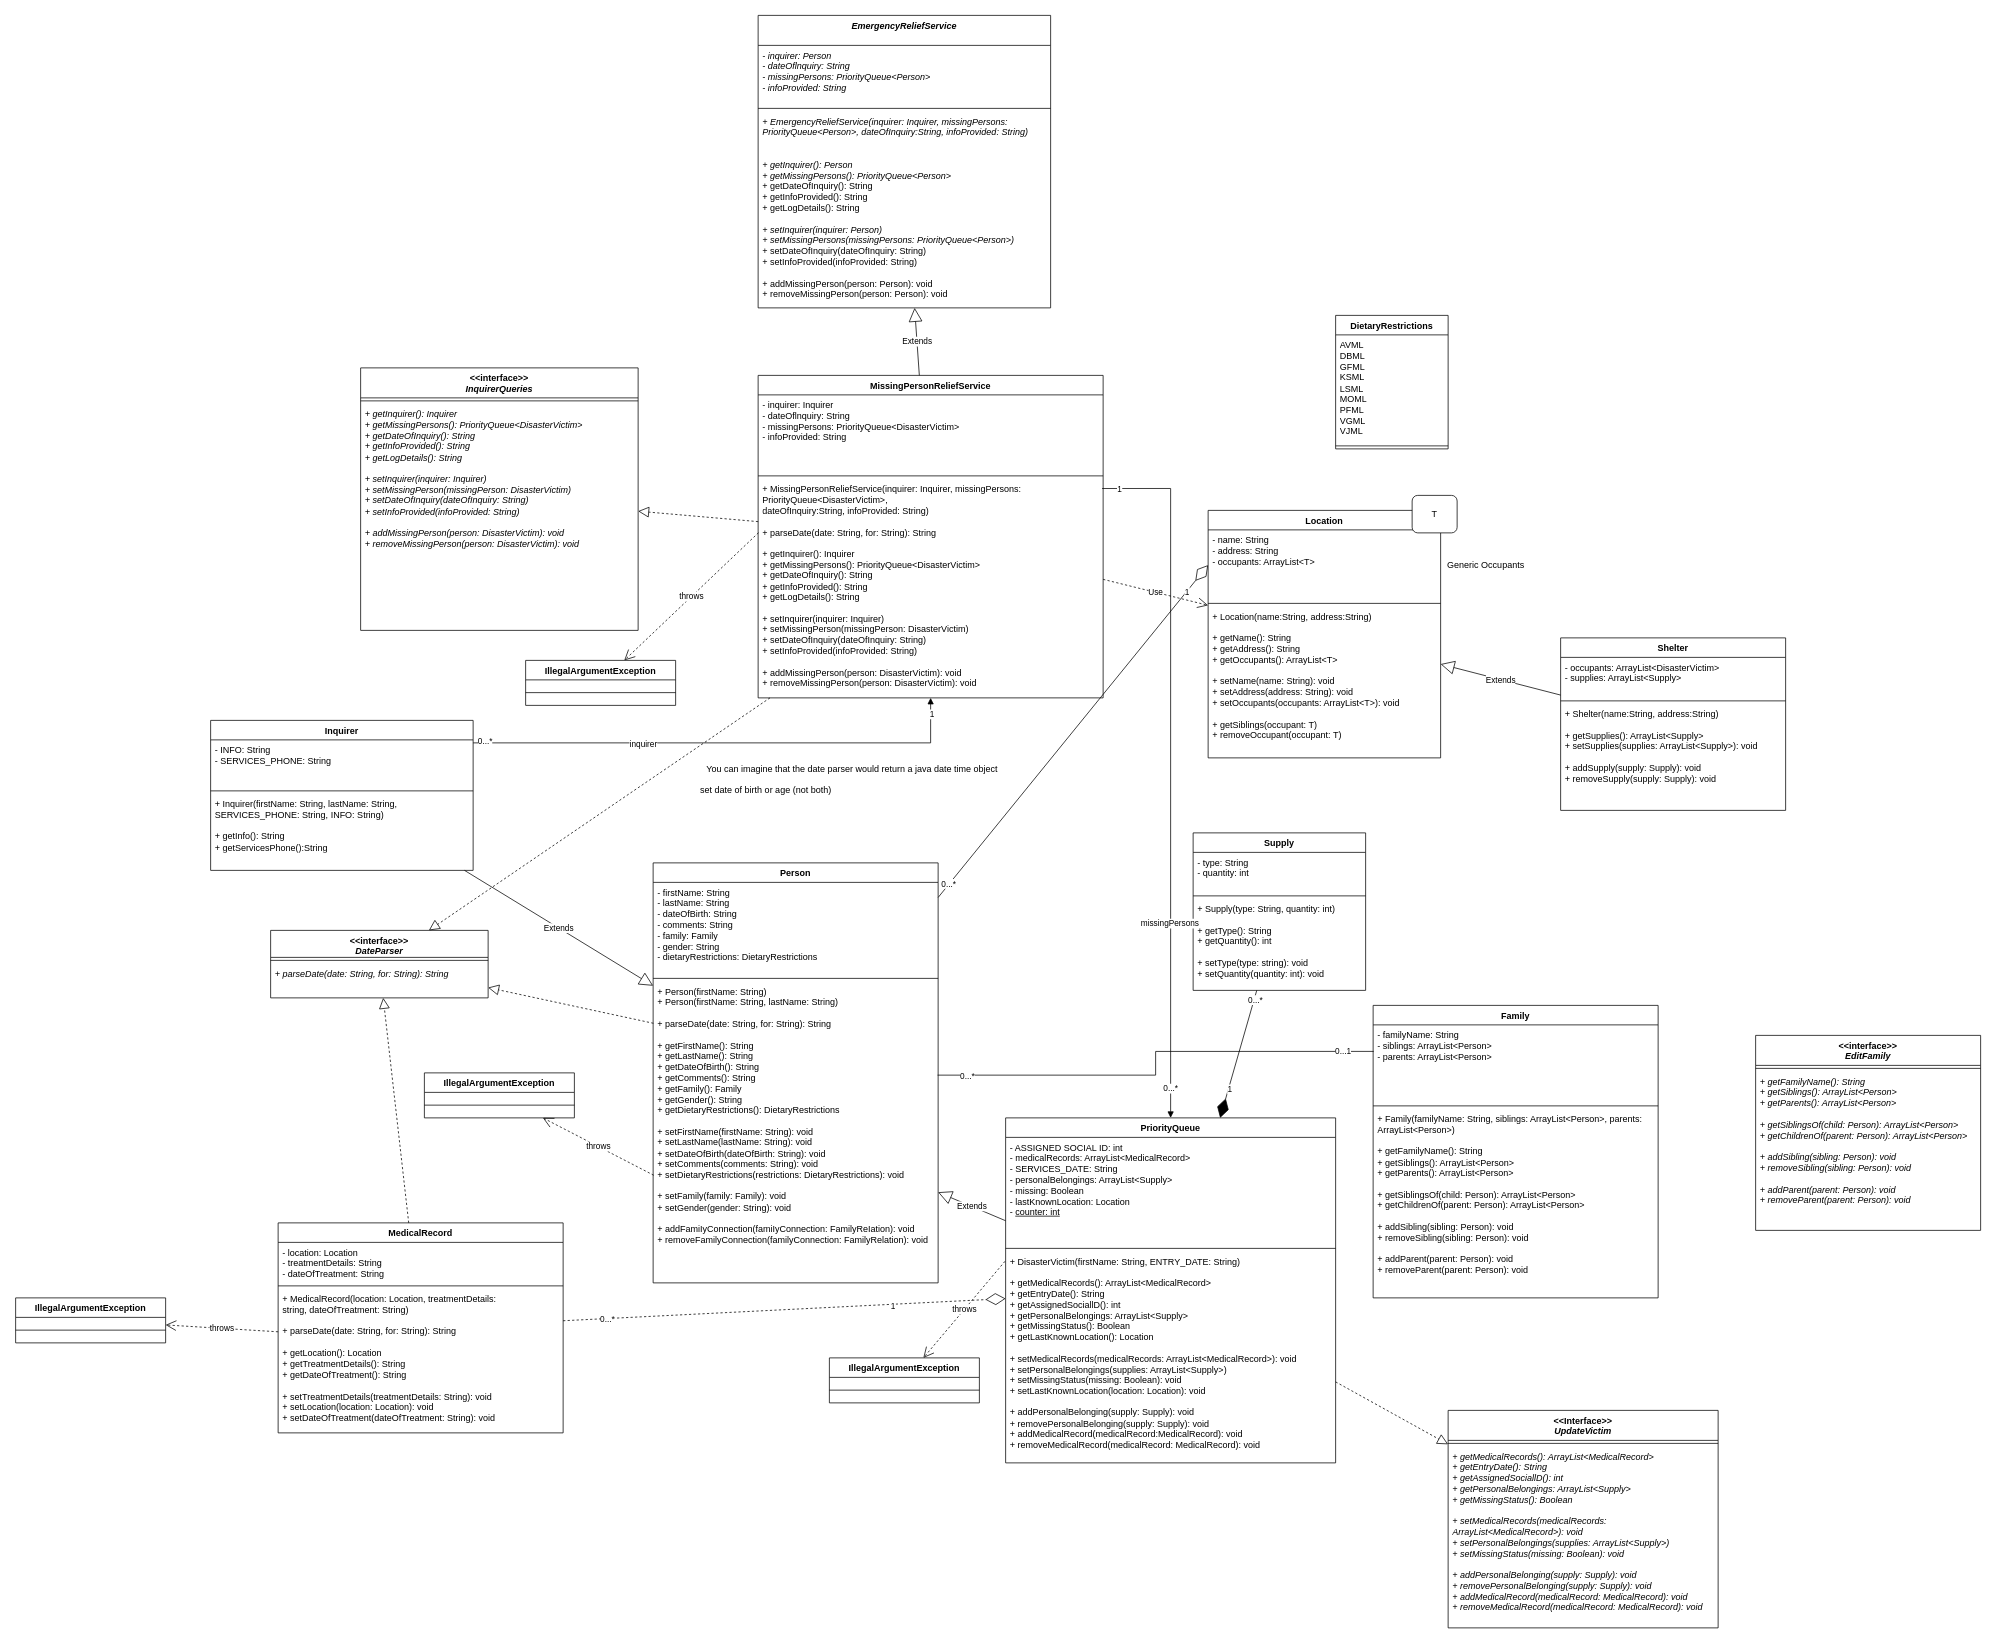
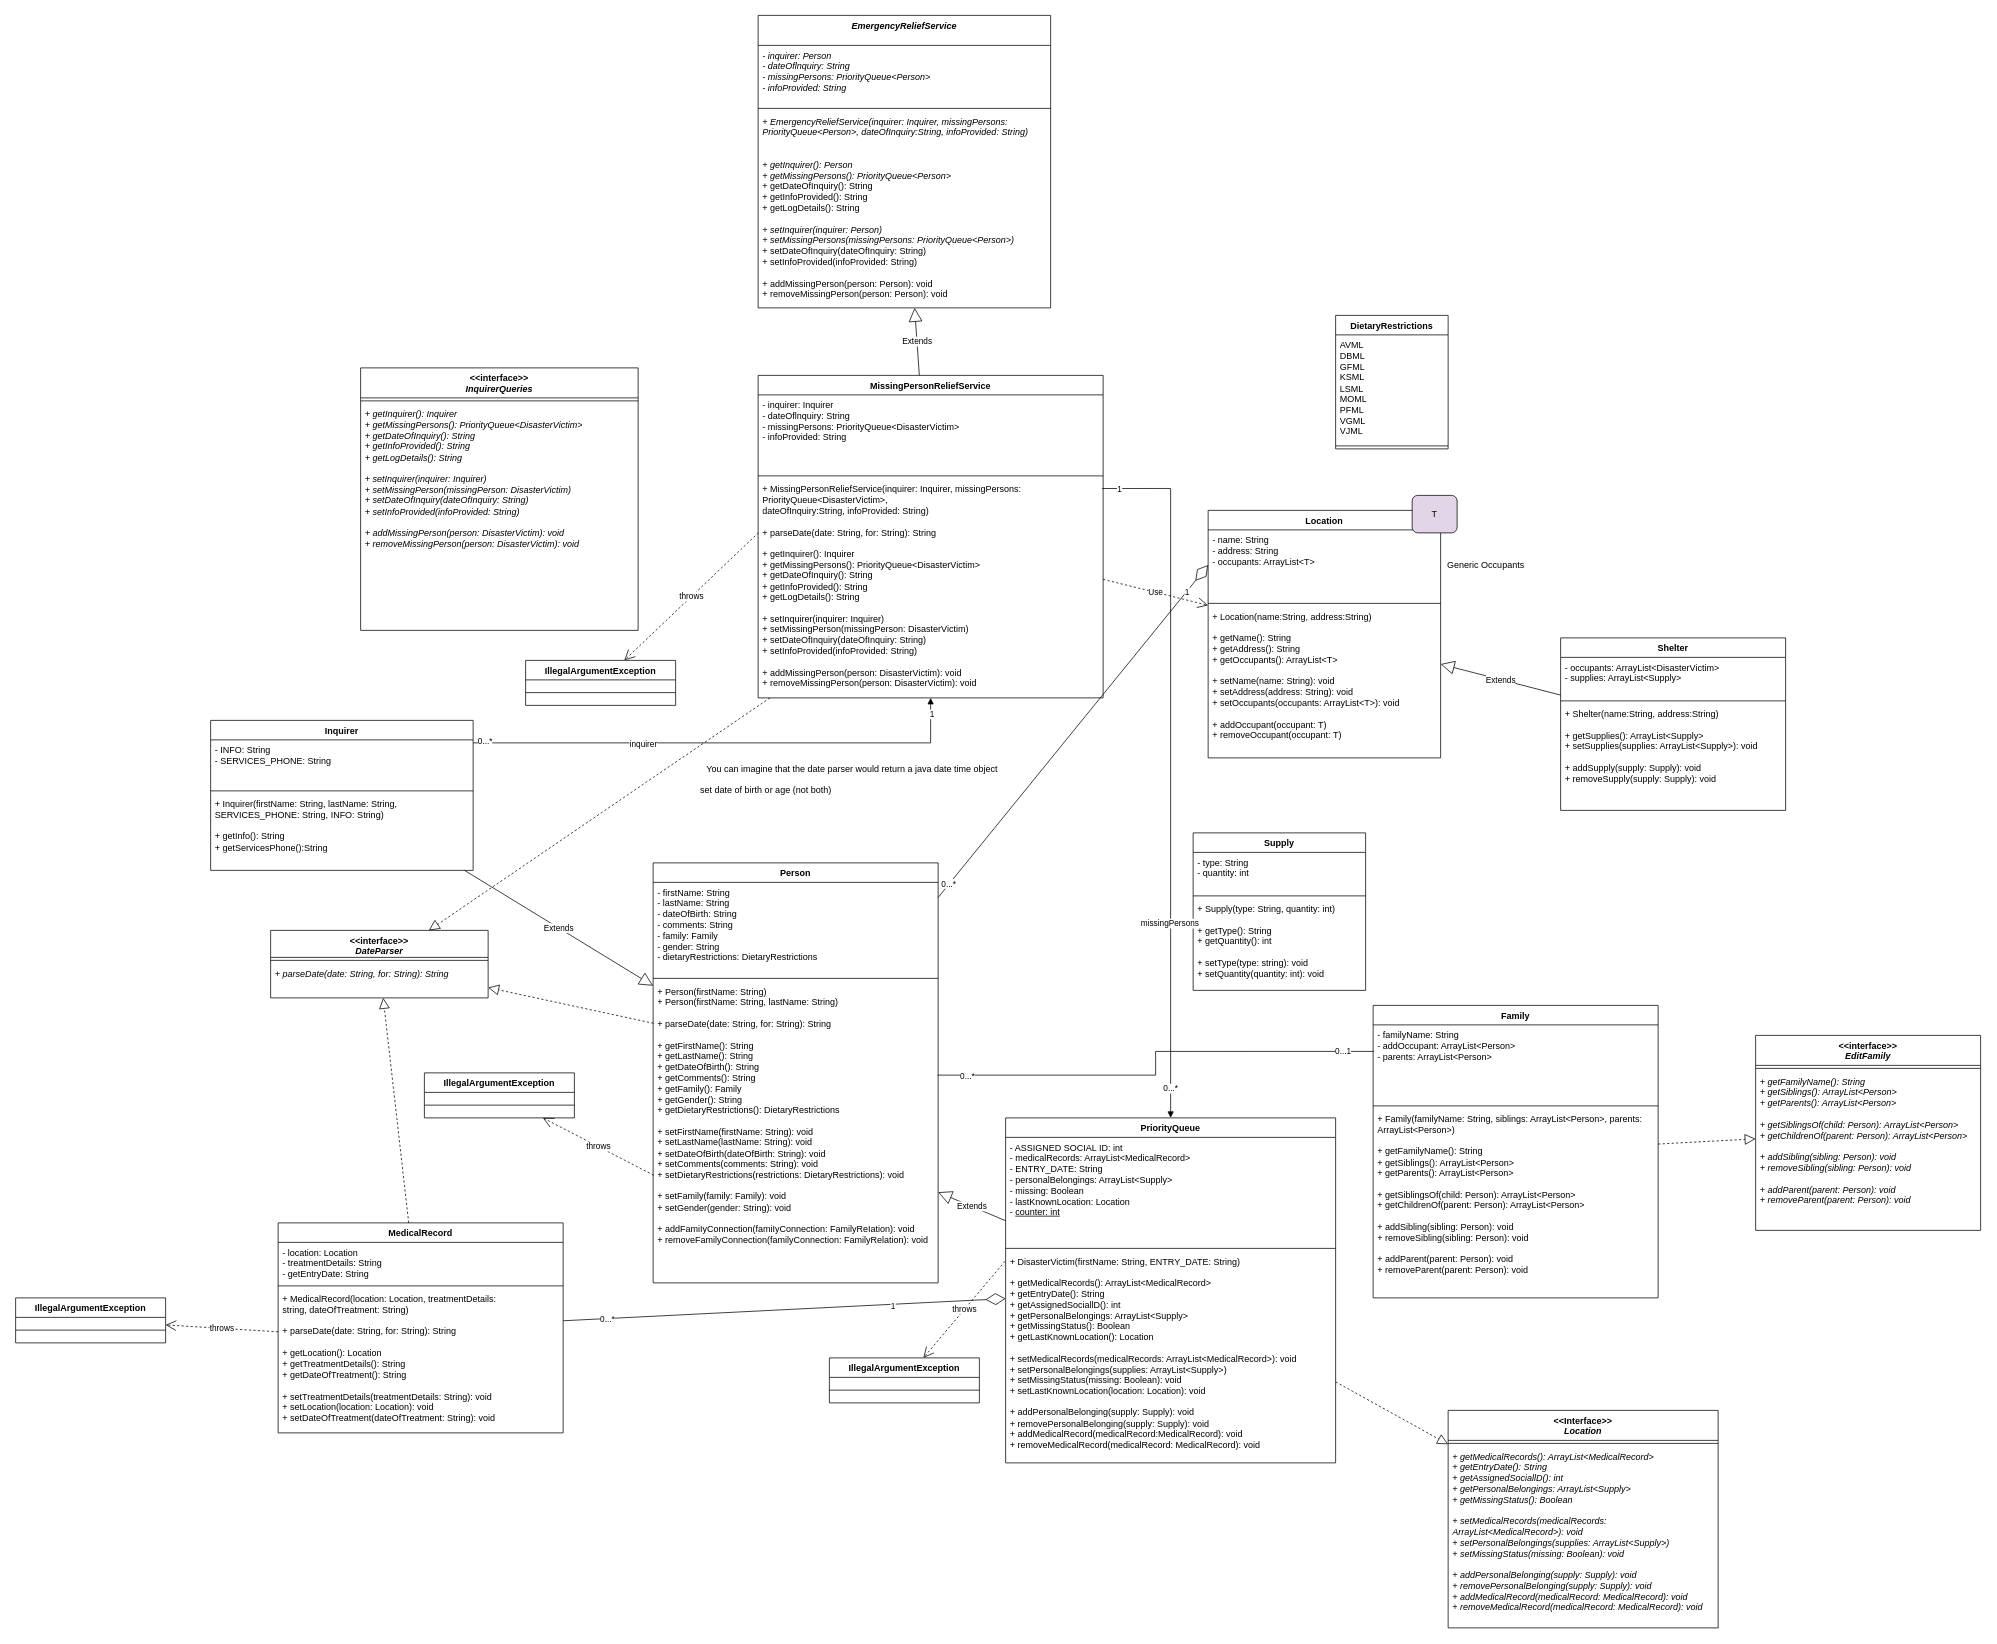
node "T": fillcolor #ffffff -> #e1d5e7
edge "MissingPersonReliefService" -> "<<interface>> InquirerQueries": removed
node "+ Location(name:String, address:String) + getName(): String + getAddress(): String + getOccupants(): ArrayList<T> + setName(name: String): void + setAddress(address: String): void + setOccupants(occupants: ArrayList<T>): void + getSiblings(occupant: T) + removeOccupant(occupant: T)": label "+ Location(name:String, address:String) + getName(): String + getAddress(): String + getOccupants(): ArrayList<T> + setName(name: String): void + setAddress(address: String): void + setOccupants(occupants: ArrayList<T>): void + getSiblings(occupant: T) + removeOccupant(occupant: T)" -> "+ Location(name:String, address:String) + getName(): String + getAddress(): String + getOccupants(): ArrayList<T> + setName(name: String): void + setAddress(address: String): void + setOccupants(occupants: ArrayList<T>): void + addOccupant(occupant: T) + removeOccupant(occupant: T)"
edge "Supply" -> "PriorityQueue": removed, labels "0...*", "1"
node "- familyName: String - siblings: ArrayList<Person> - parents: ArrayList<Person>": label "- familyName: String - siblings: ArrayList<Person> - parents: ArrayList<Person>" -> "- familyName: String - addOccupant: ArrayList<Person> - parents: ArrayList<Person>"
edge "Family" -> "<<interface>> EditFamily": added
node "- ASSIGNED SOCIAL ID: int - medicalRecords: ArrayList<MedicalRecord> - SERVICES_DATE: String - personalBelongings: ArrayList<Supply> - missing: Boolean - lastKnownLocation: Location - counter: int": label "- ASSIGNED SOCIAL ID: int - medicalRecords: ArrayList<MedicalRecord> - SERVICES_DATE: String - personalBelongings: ArrayList<Supply> - missing: Boolean - lastKnownLocation: Location - counter: int" -> "- ASSIGNED SOCIAL ID: int - medicalRecords: ArrayList<MedicalRecord> - ENTRY_DATE: String - personalBelongings: ArrayList<Supply> - missing: Boolean - lastKnownLocation: Location - counter: int"
node "- location: Location - treatmentDetails: String - dateOfTreatment: String": label "- location: Location - treatmentDetails: String - dateOfTreatment: String" -> "- location: Location - treatmentDetails: String - getEntryDate: String"
edge "MedicalRecord" -> "PriorityQueue": style dashed -> solid
node "<<Interface>> UpdateVictim": label "<<Interface>> UpdateVictim" -> "<<Interface>> Location"
